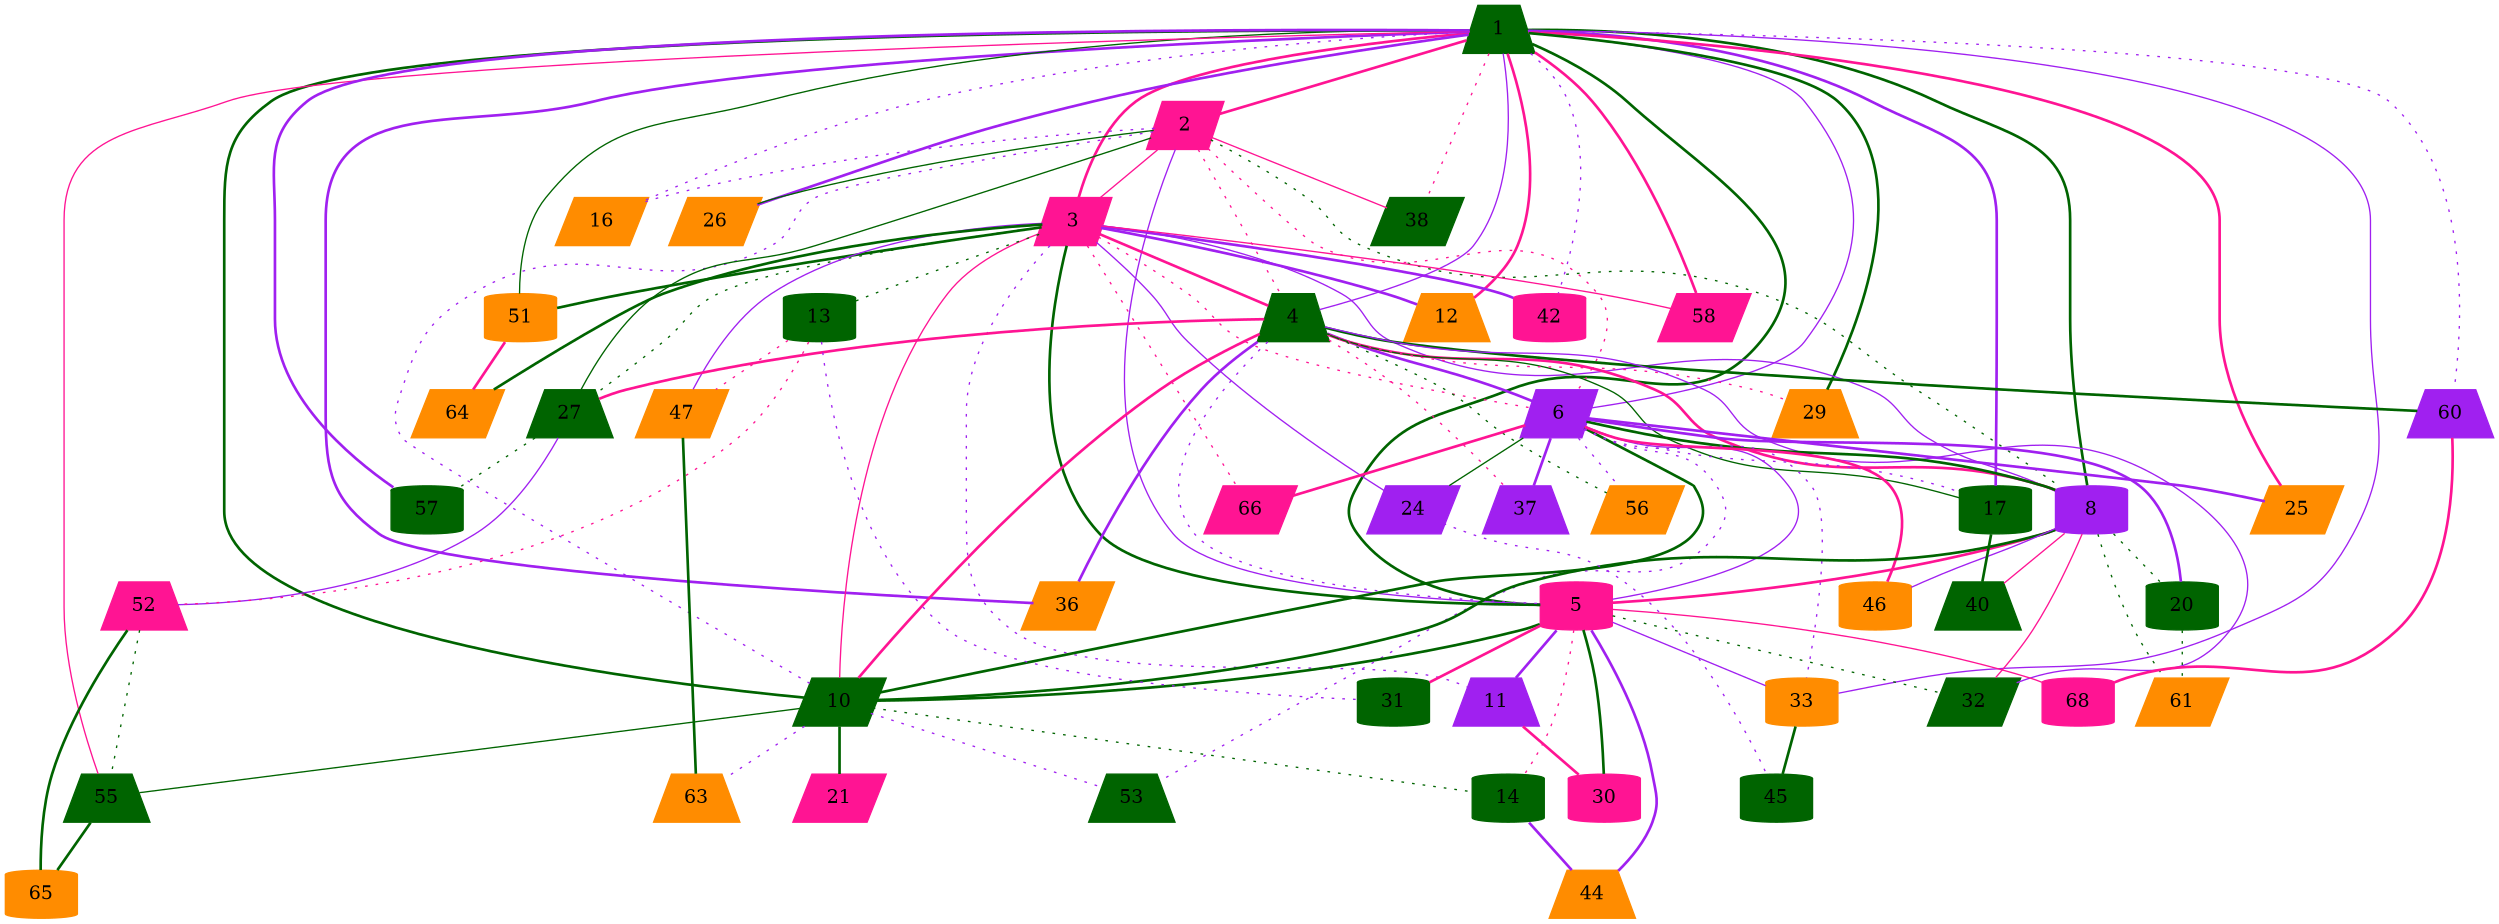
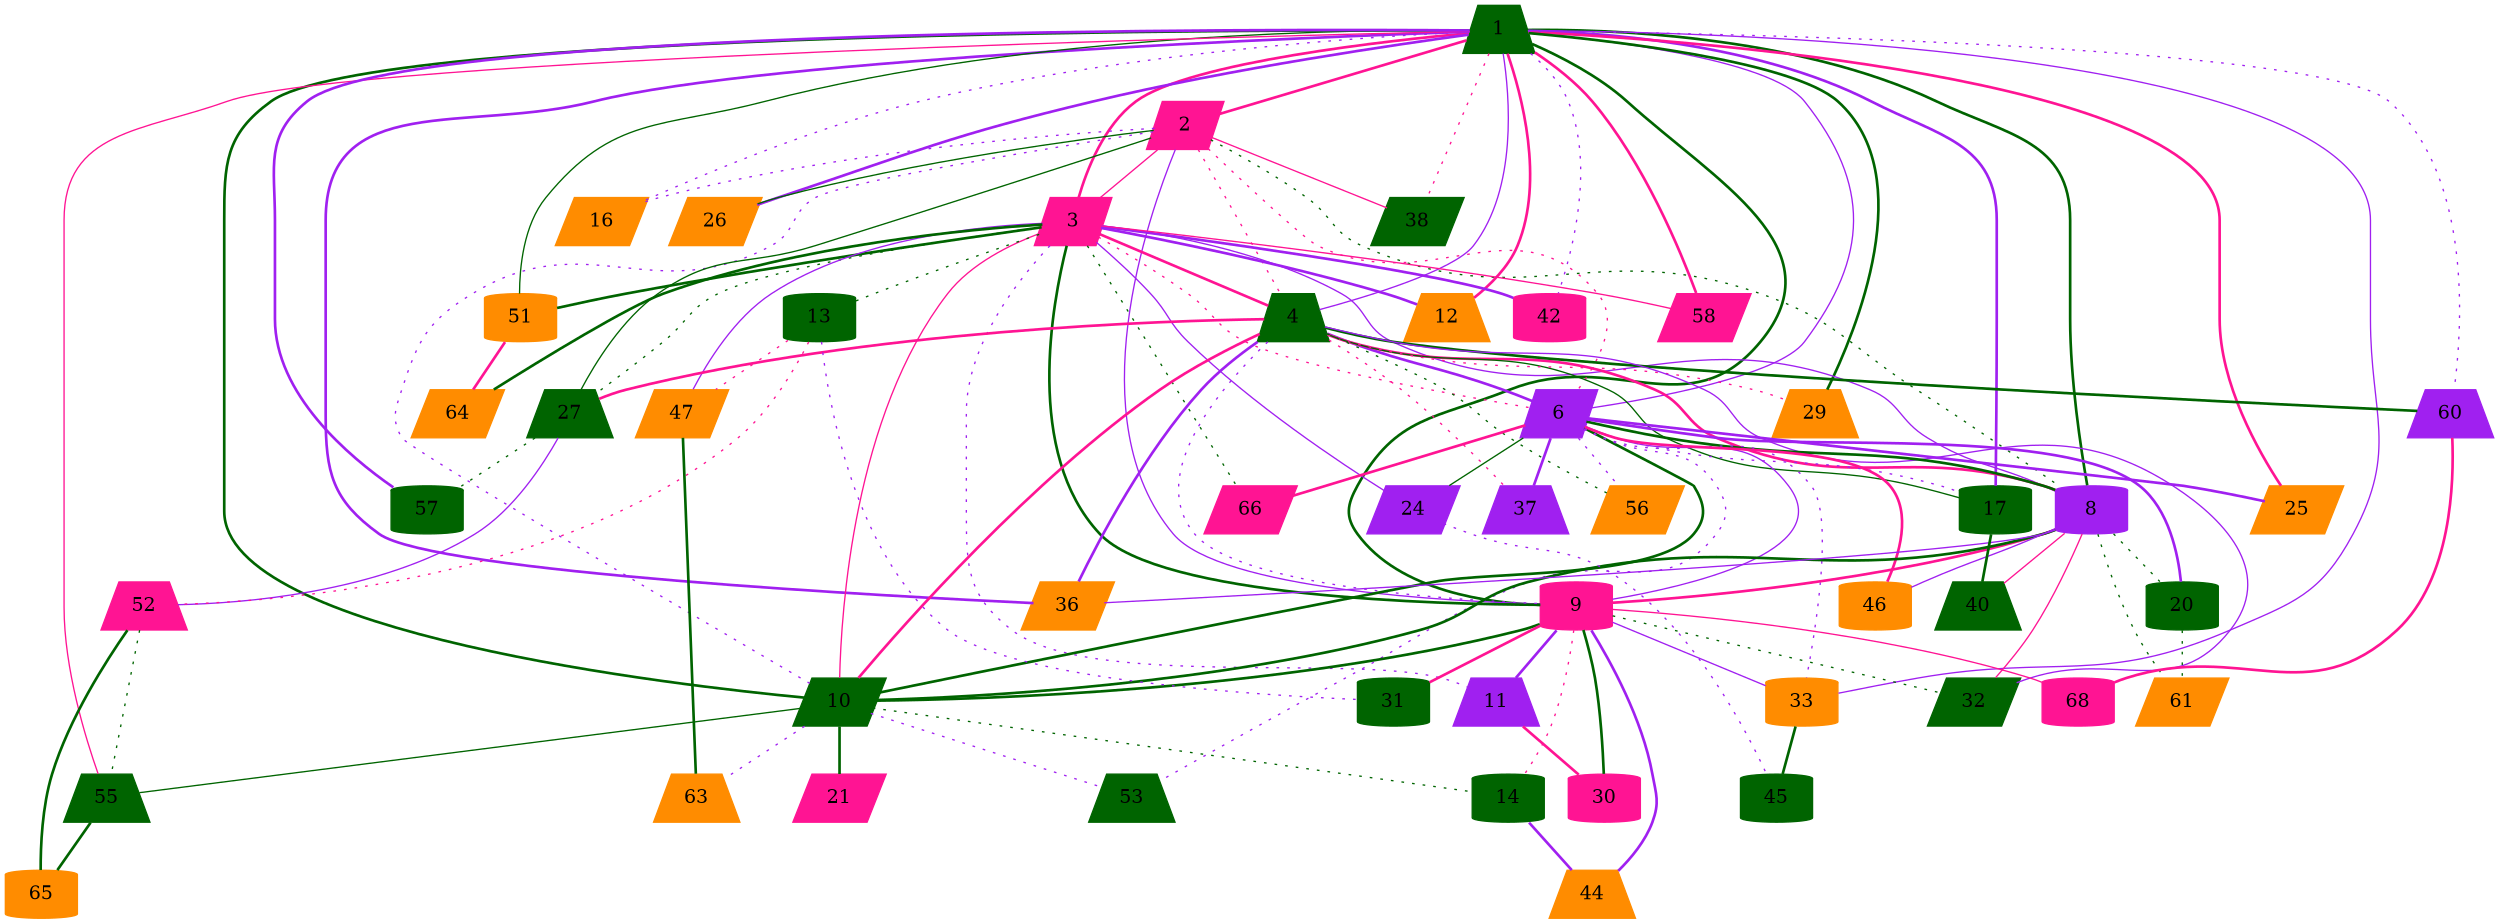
edge "3" -- "66": color deeppink -> darkgreen
edge "8" -- "36": added
node "5": label "5" -> "9"
